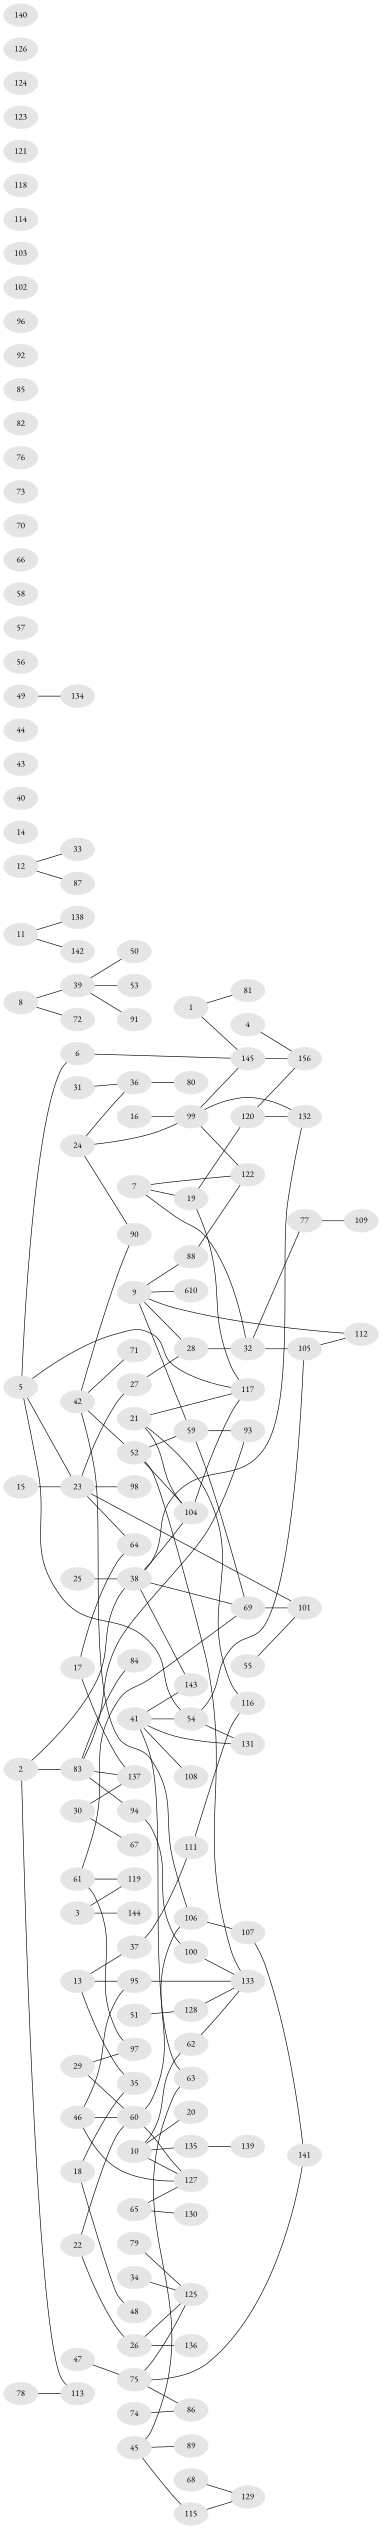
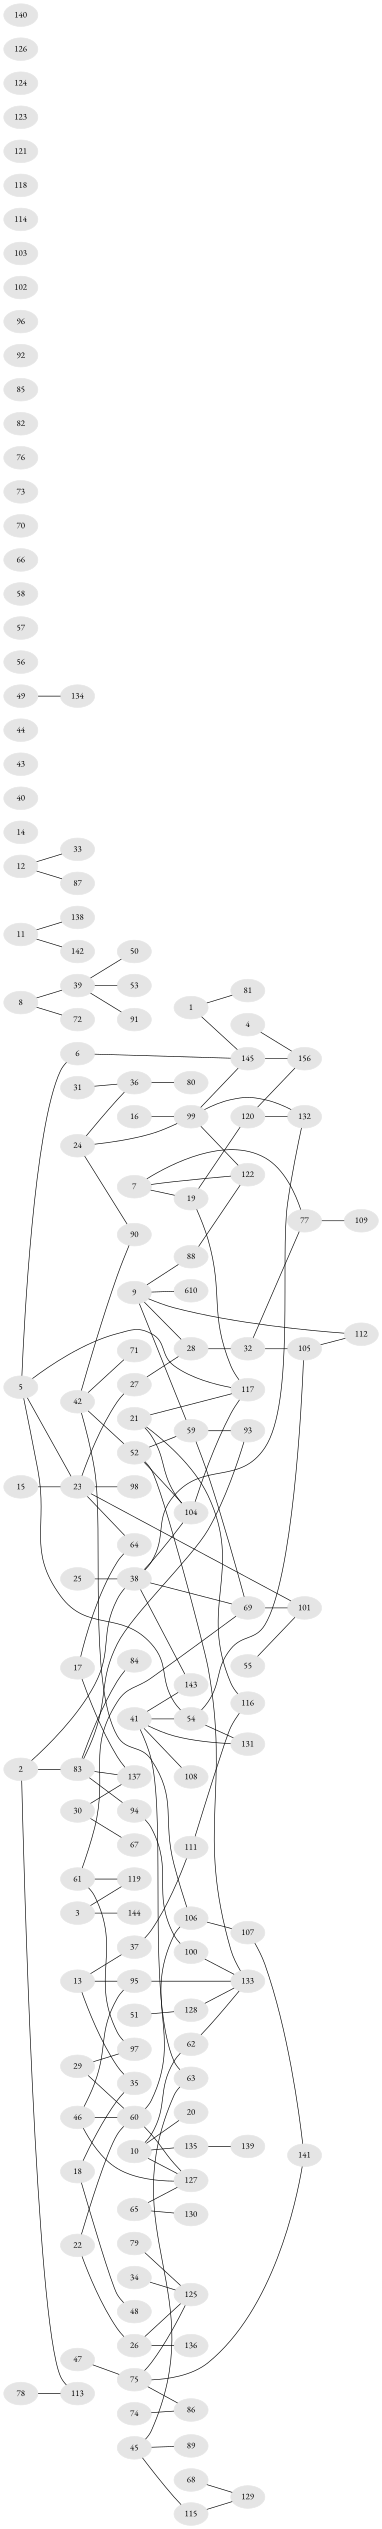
edge "7" -- "32": now "7" -- "77"
